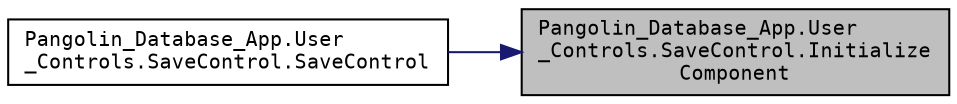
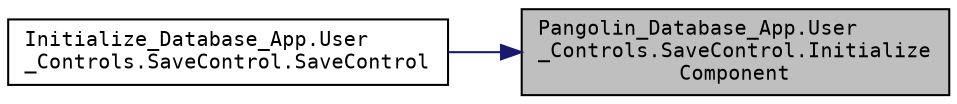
node "Pangolin_Database_App.User _Controls.SaveControl.SaveControl": label "Pangolin_Database_App.User _Controls.SaveControl.SaveControl" -> "Initialize_Database_App.User _Controls.SaveControl.SaveControl"
